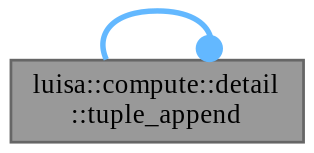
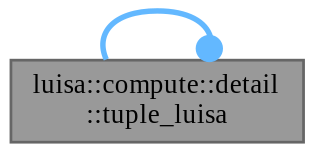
node "luisa::compute::detail ::tuple_append": label "luisa::compute::detail ::tuple_append" -> "luisa::compute::detail ::tuple_luisa"
